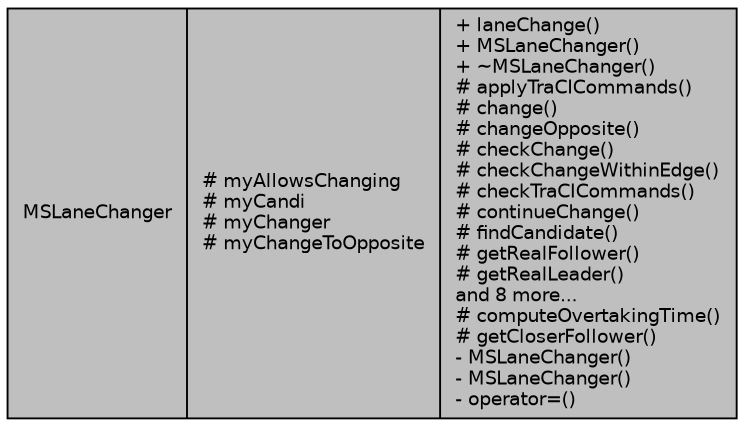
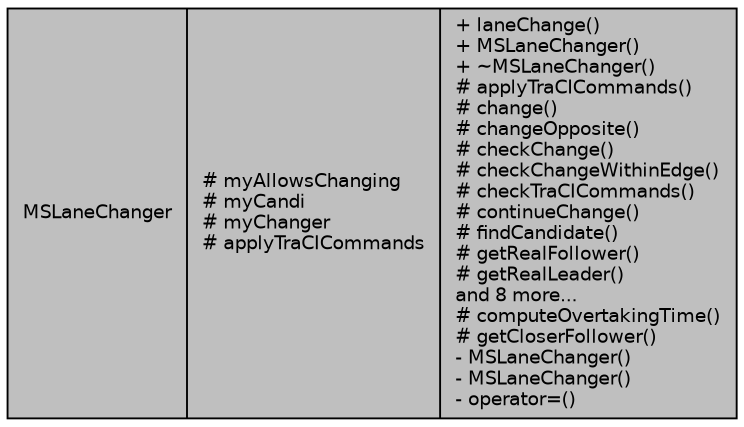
node "MSLaneChanger": text "# myChangeToOpposite" -> "# applyTraCICommands"
